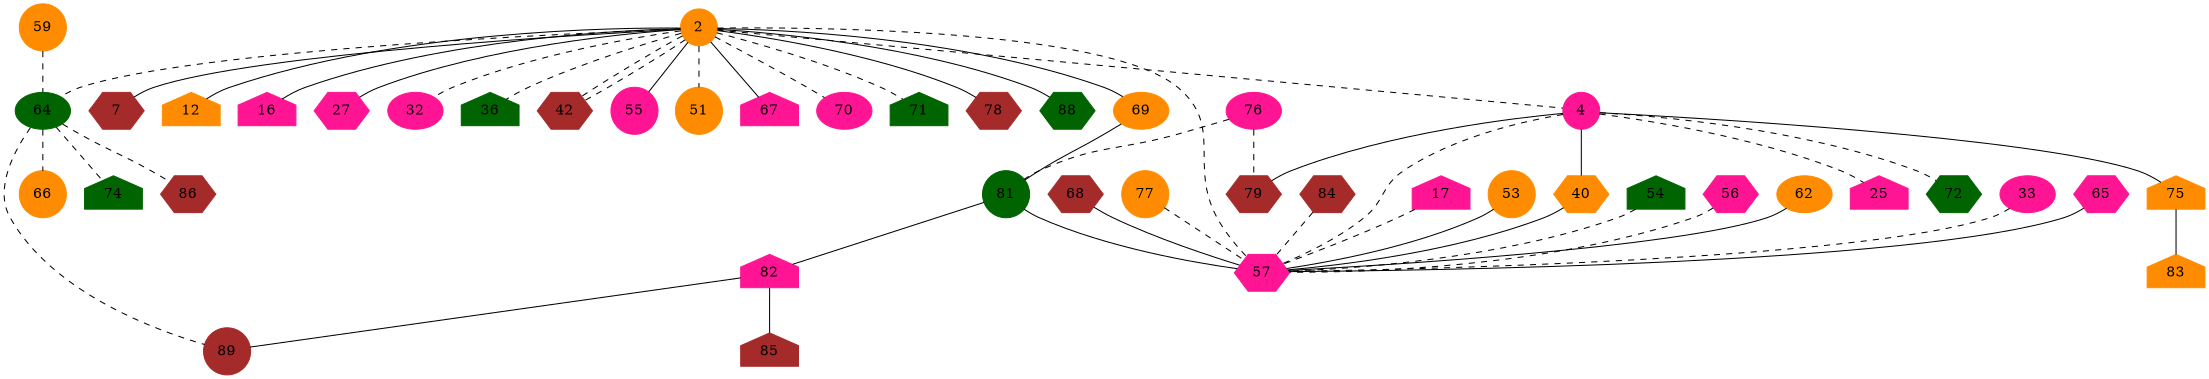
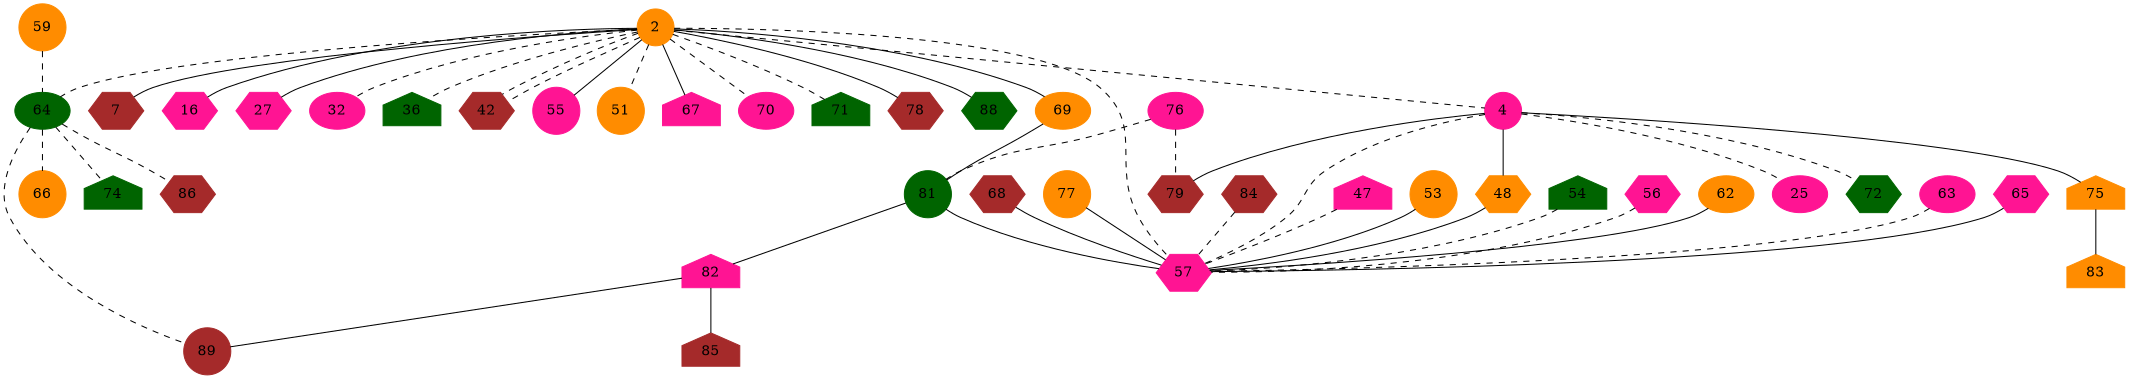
node "12": removed
node "16": shape house -> hexagon
node "17": label "17" -> "47"
node "40": label "40" -> "48"
node "25": shape house -> ellipse
node "33": label "33" -> "63"
edge "77" -- "57": style dashed -> solid
